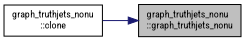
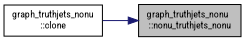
node "graph_truthjets_nonu ::graph_truthjets_nonu": label "graph_truthjets_nonu ::graph_truthjets_nonu" -> "graph_truthjets_nonu ::nonu_truthjets_nonu"
